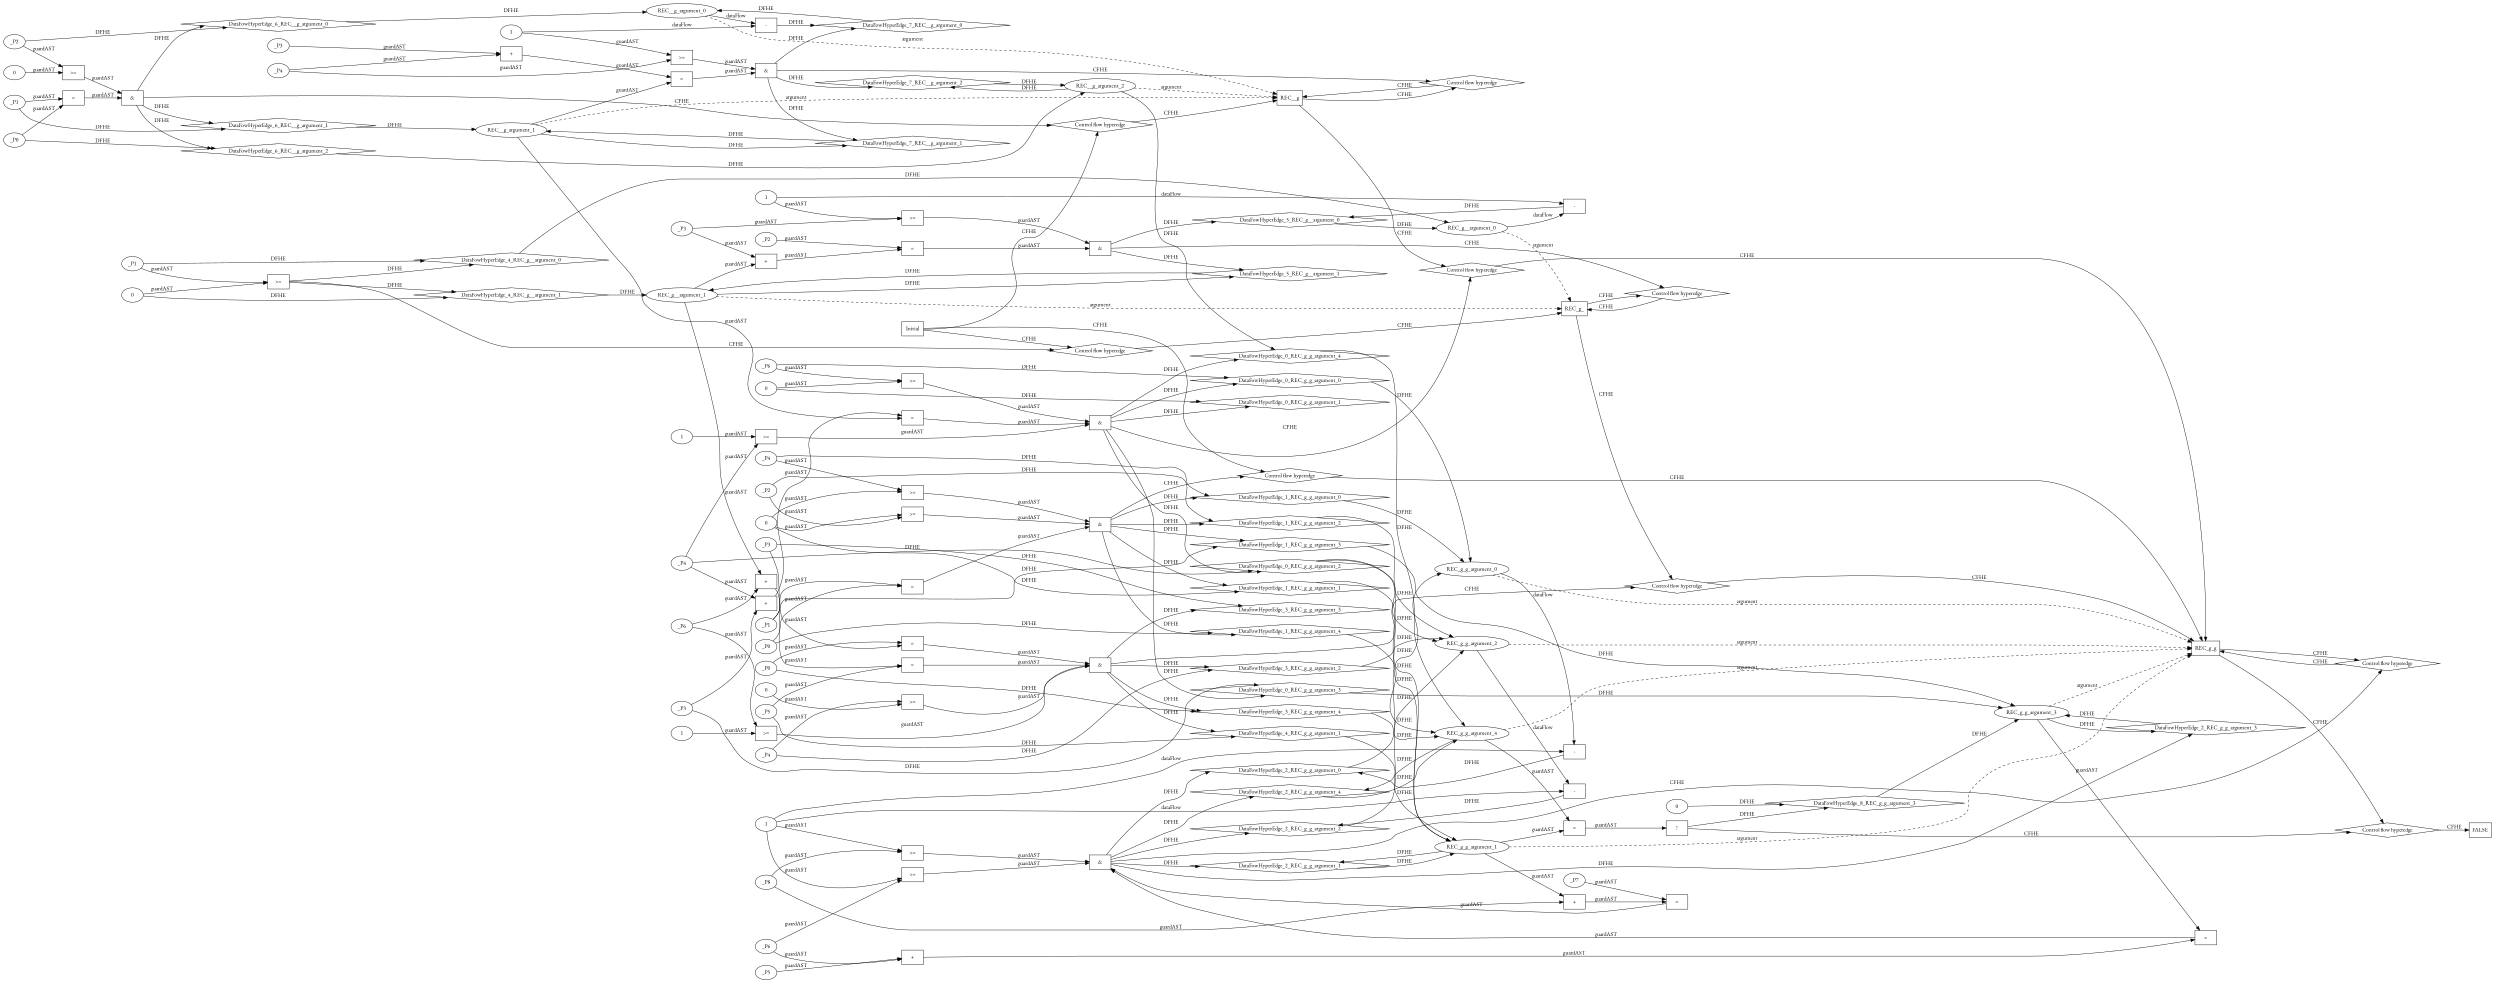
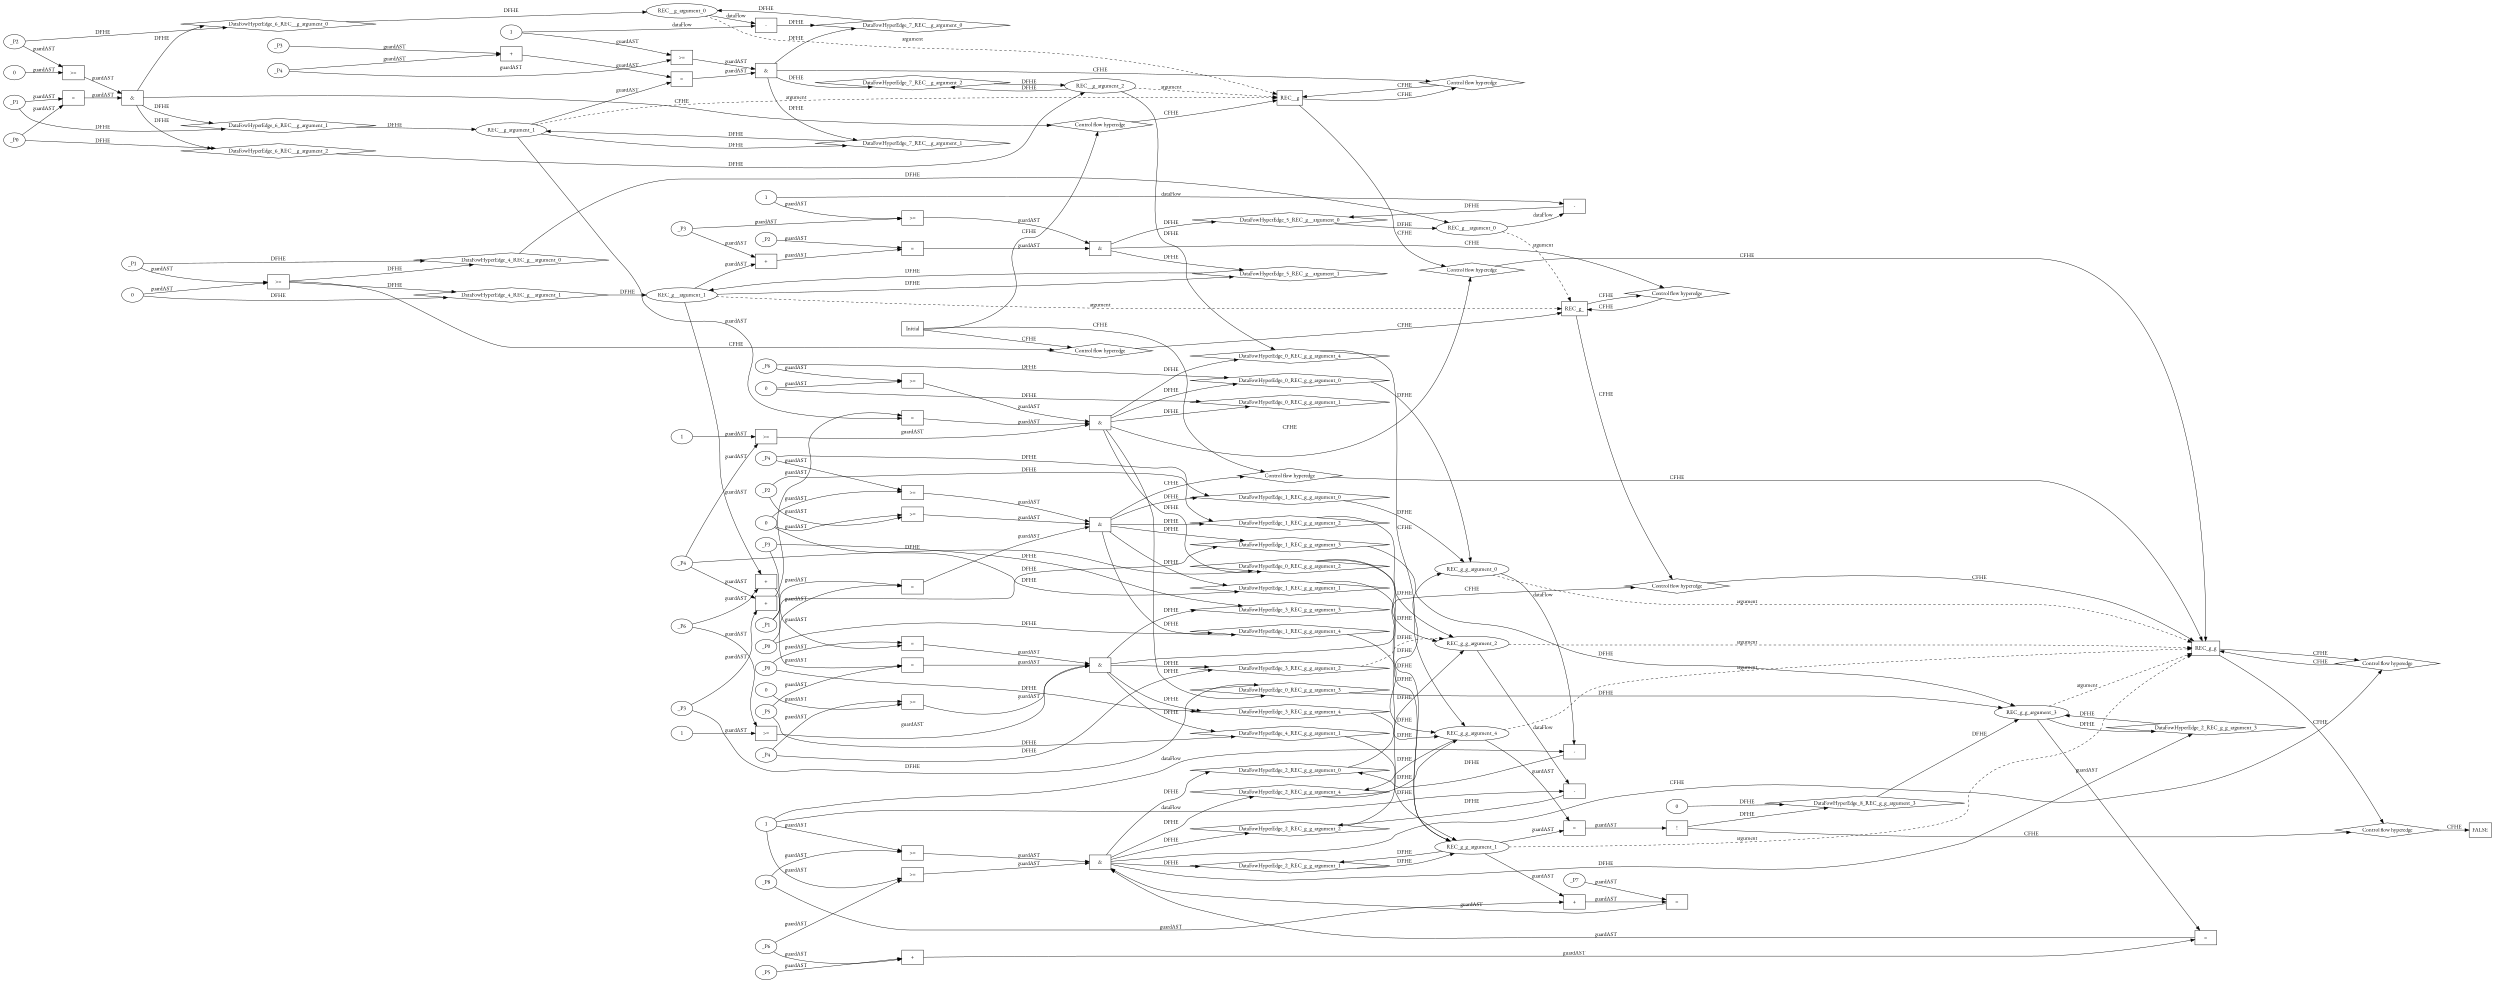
edge "DataFowHyperEdge_0_REC_g_g_argument_4" -> "REC_g_g_argument_4": label "DFHE" -> "CFHE"
edge "DataFowHyperEdge_3_REC_g_g_argument_2" -> "REC_g_g_argument_2": style solid -> dashed
